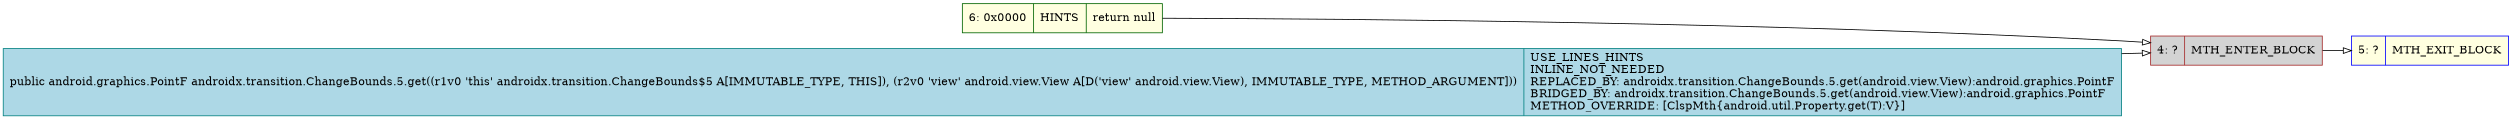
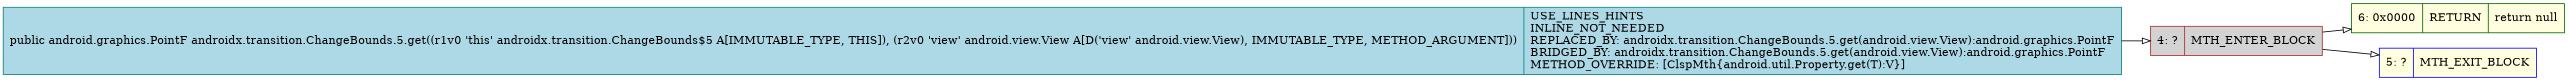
node "6: 0x0000": text "HINTS" -> "RETURN"
edge "6: 0x0000" -> "4: ?": reversed
